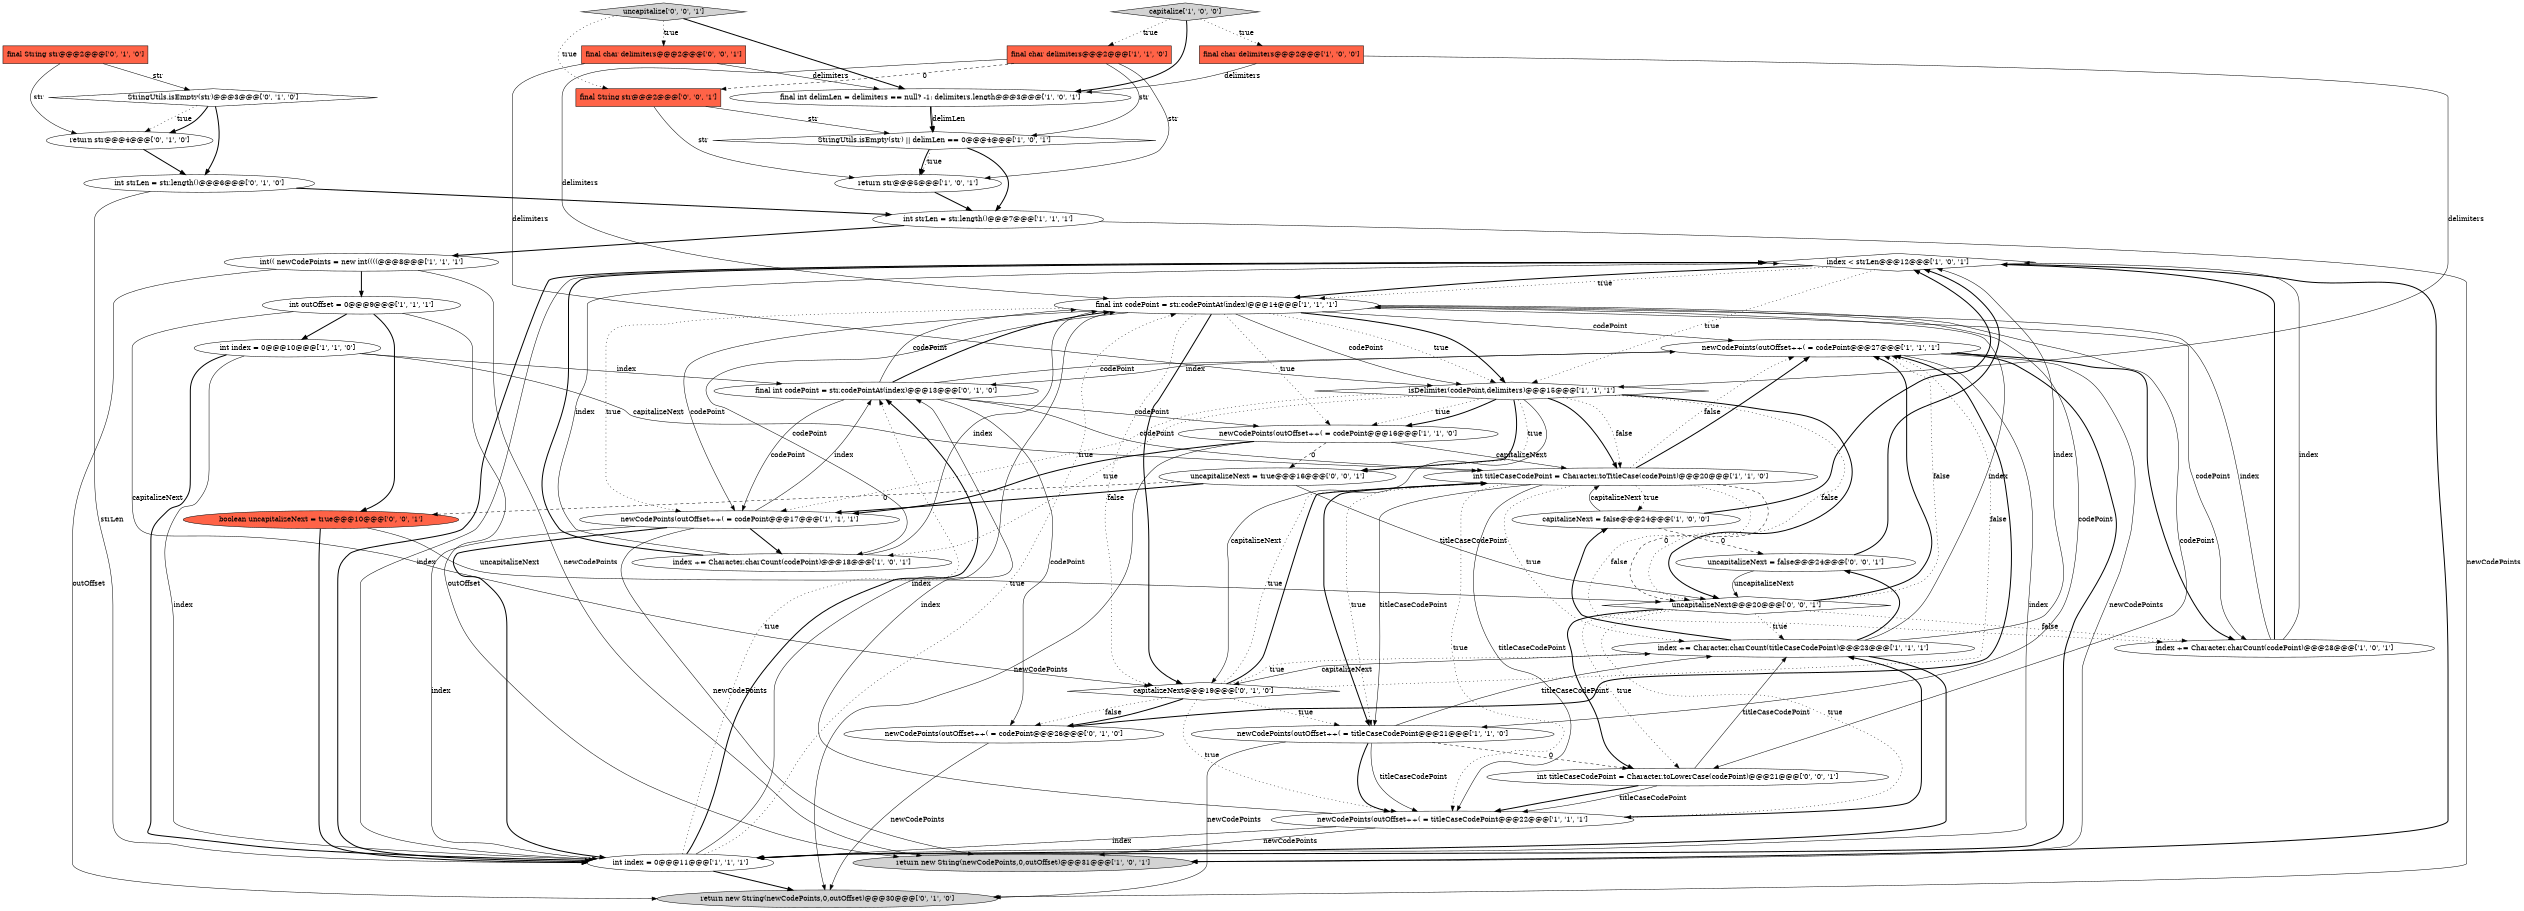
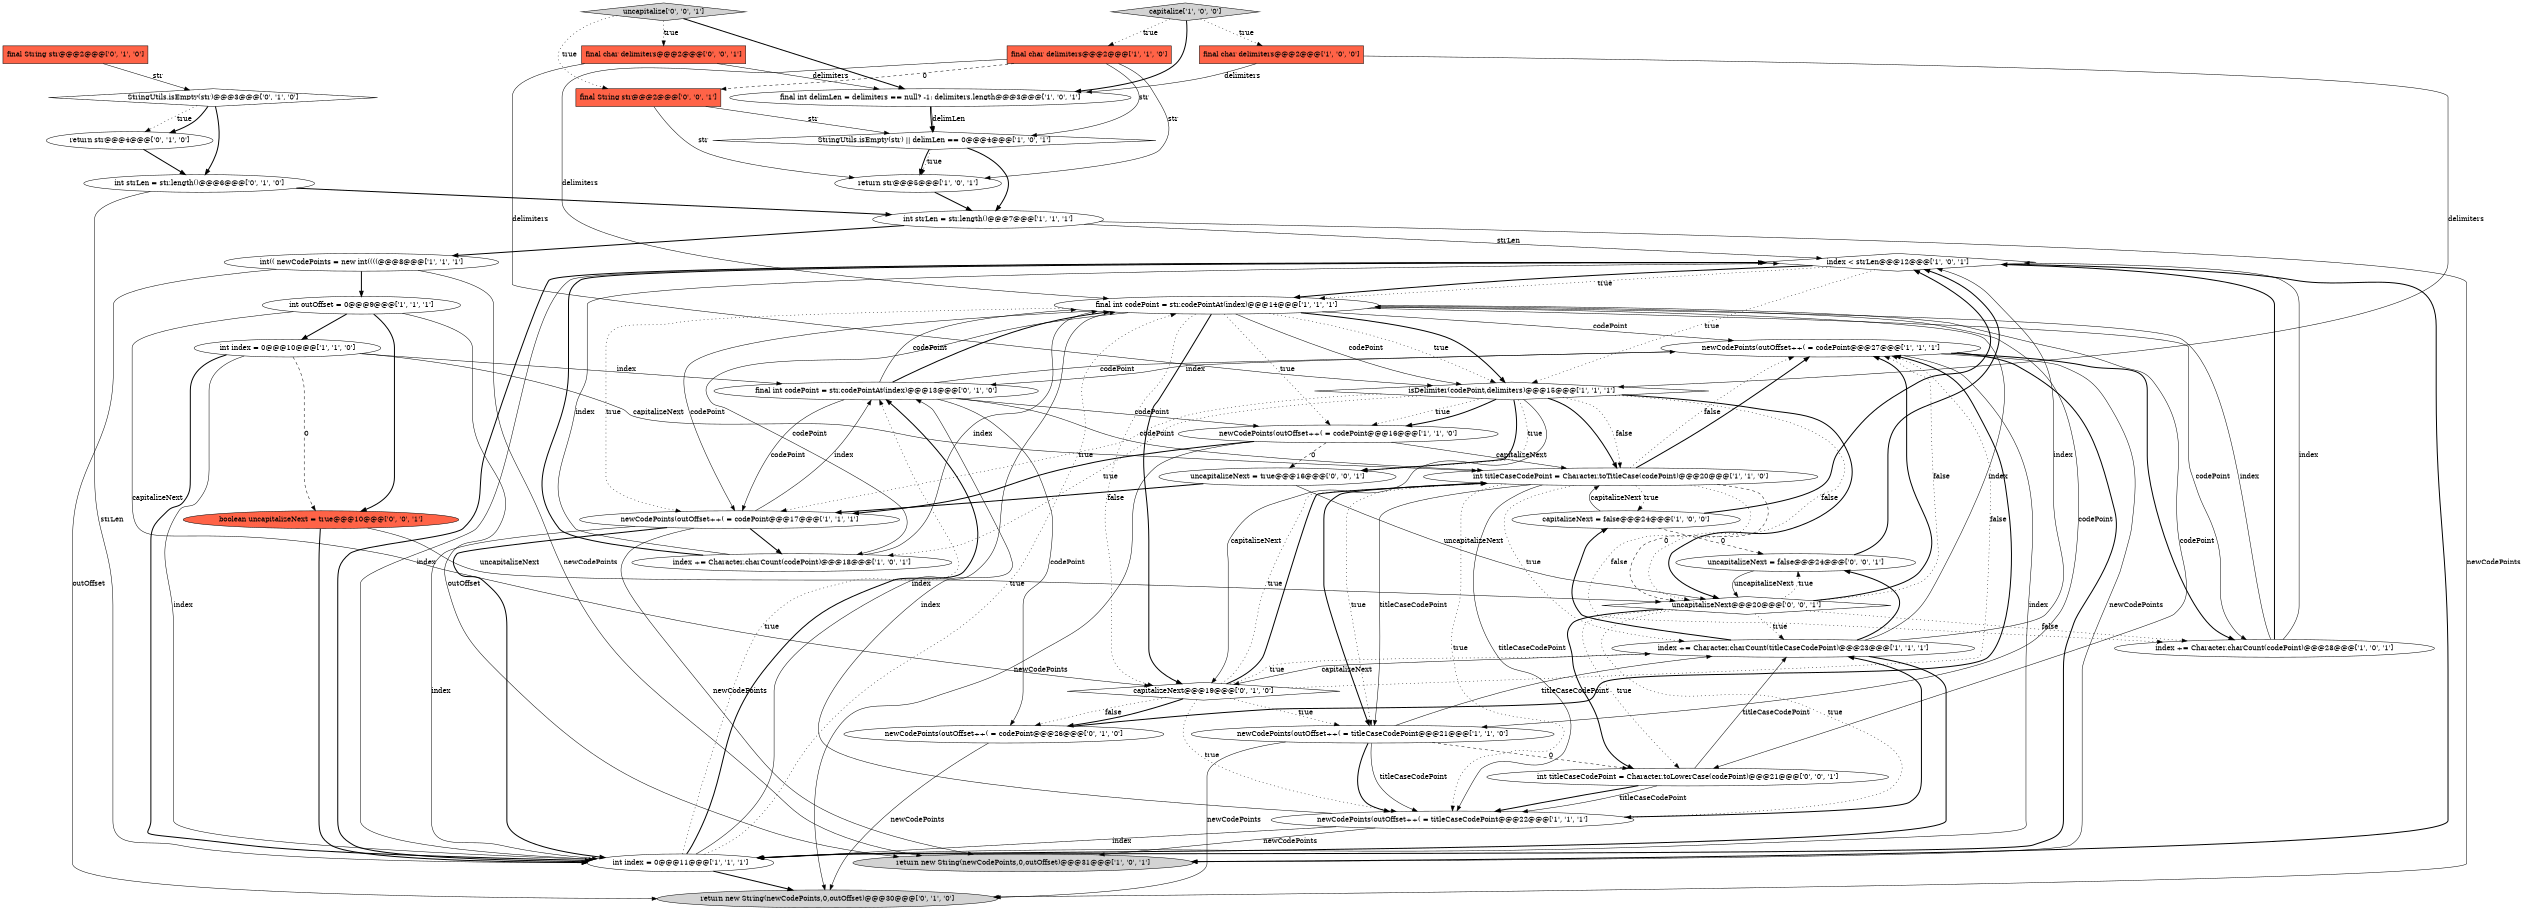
edge "final String str@@@2@@@['0', '1', '0']" -> "return str@@@4@@@['0', '1', '0']": removed, label "str"
edge "int strLen = str.length()@@@7@@@['1', '1', '1']" -> "index < strLen@@@12@@@['1', '0', '1']": added, label "strLen"
edge "uncapitalizeNext = true@@@16@@@['0', '0', '1']" -> "boolean uncapitalizeNext = true@@@10@@@['0', '0', '1']": now "int index = 0@@@10@@@['1', '1', '0']" -> "boolean uncapitalizeNext = true@@@10@@@['0', '0', '1']"
edge "uncapitalizeNext = true@@@16@@@['0', '0', '1']" -> "uncapitalizeNext@@@20@@@['0', '0', '1']": label "titleCaseCodePoint" -> "uncapitalizeNext"
edge "uncapitalizeNext@@@20@@@['0', '0', '1']" -> "uncapitalizeNext = false@@@24@@@['0', '0', '1']": added, label "true"
